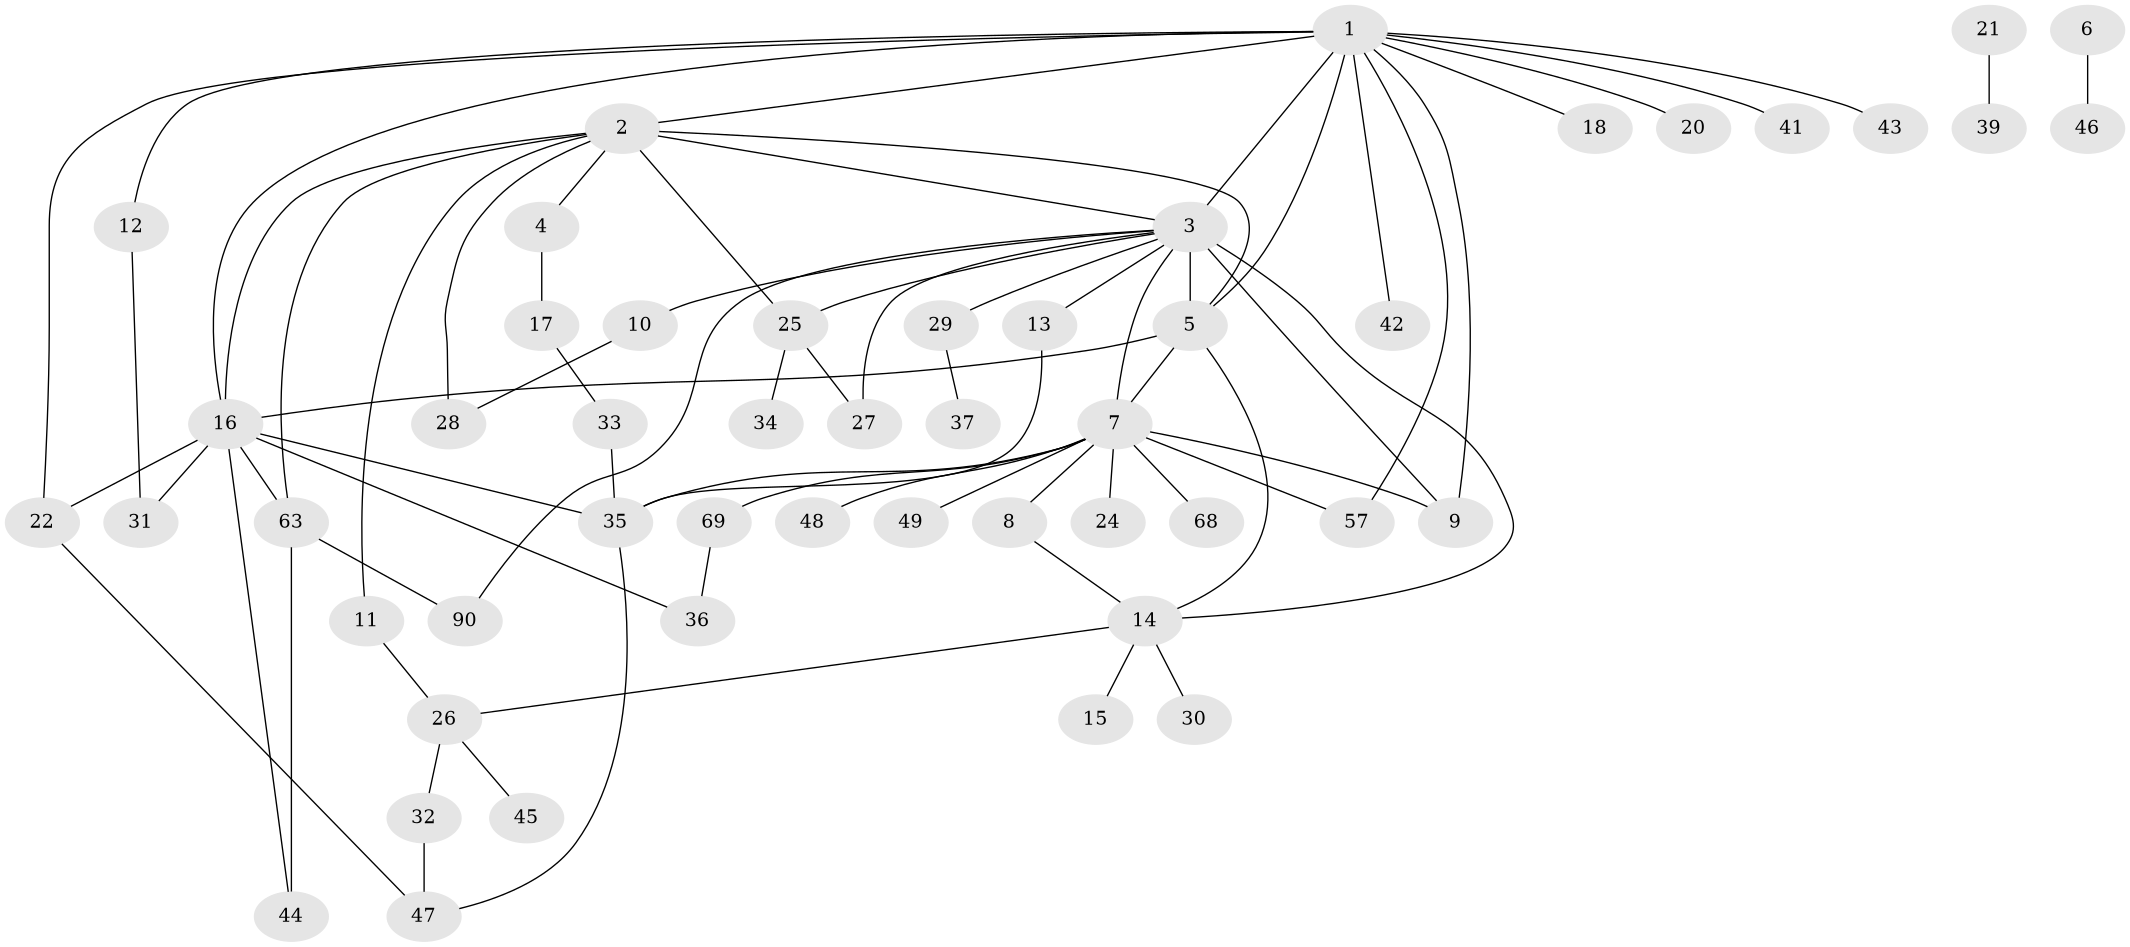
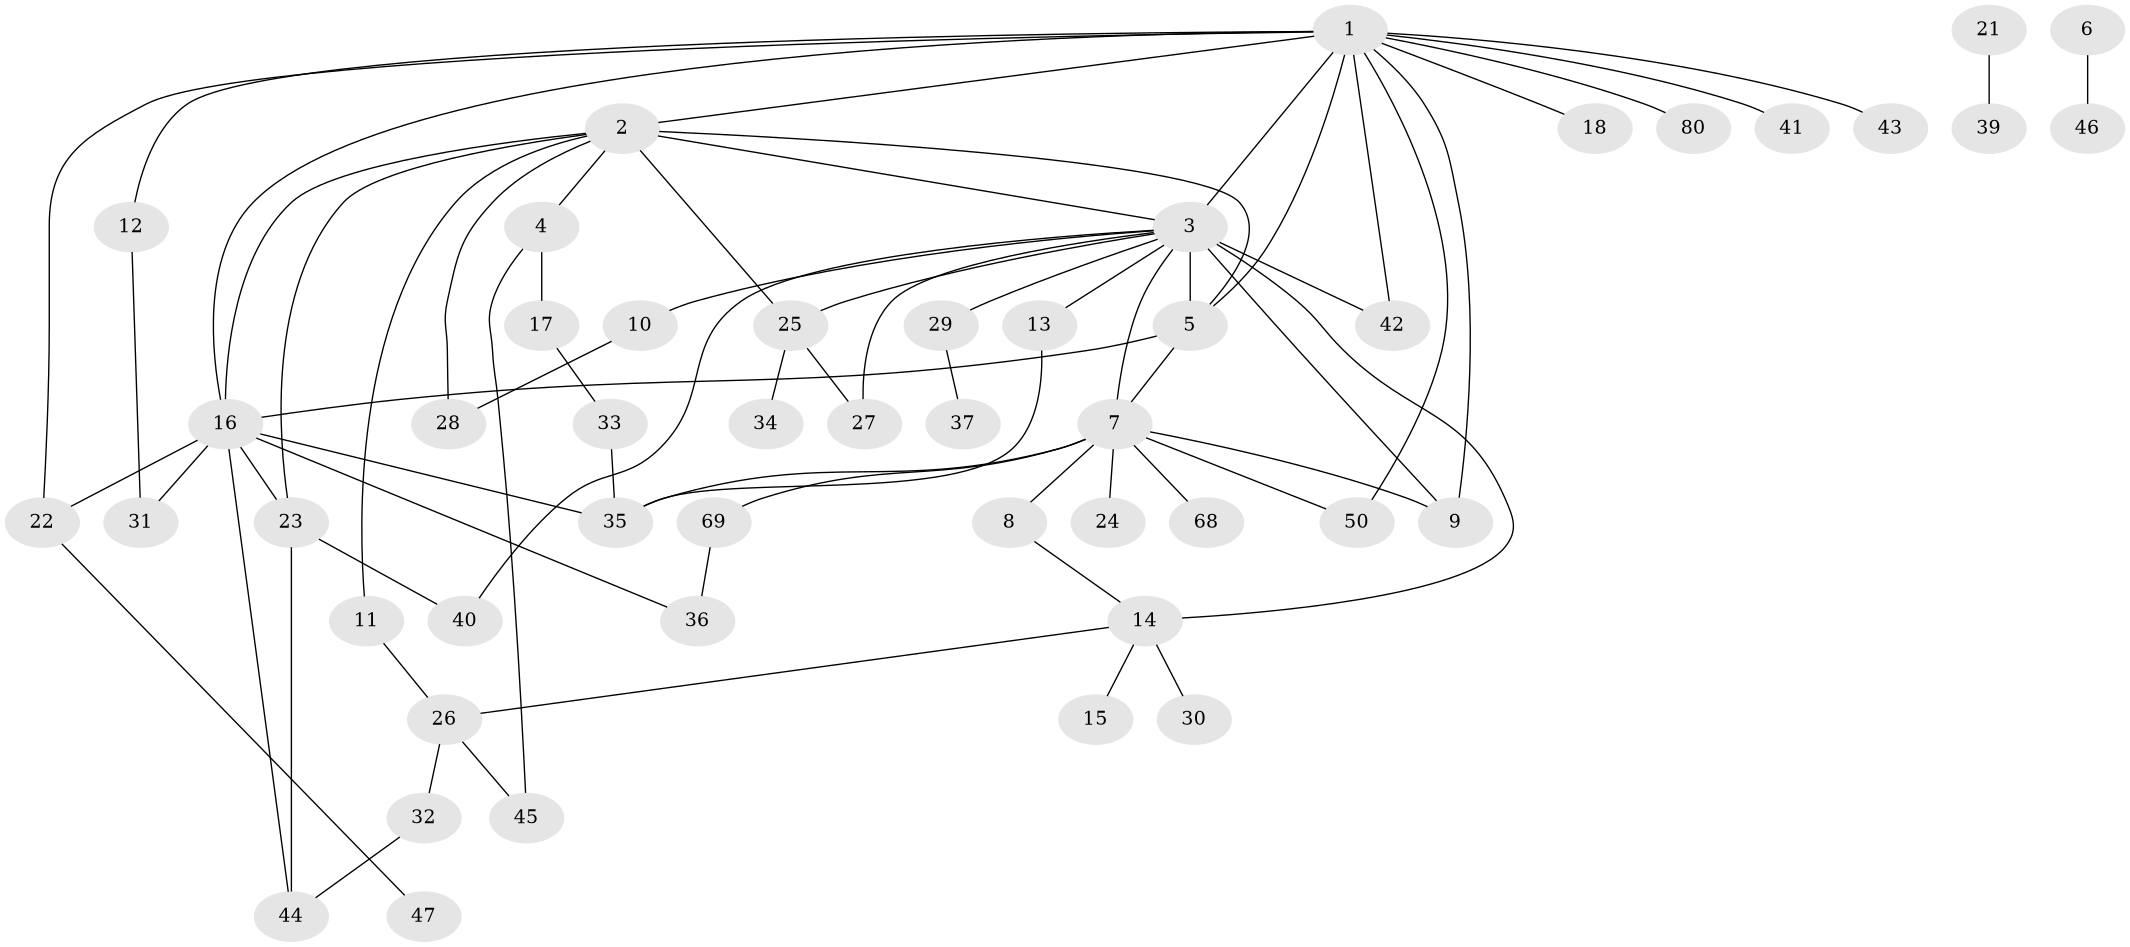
node "20": label "20" -> "80"
edge "3" -- "42": added
edge "5" -- "14": removed
edge "4" -- "45": added
node "63": label "63" -> "23"
node "48": removed
node "49": removed
node "57": label "57" -> "50"
node "90": label "90" -> "40"
edge "35" -- "47": removed
edge "32" -- "47": now "32" -- "44"
